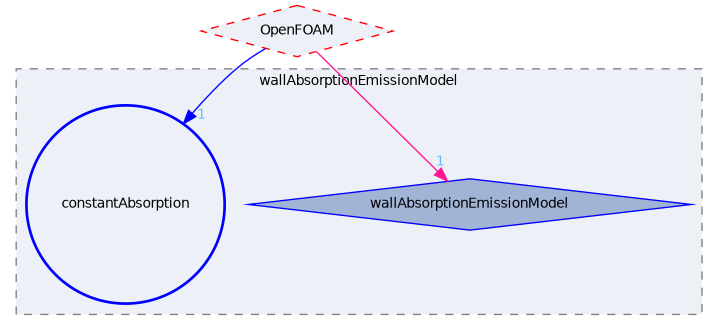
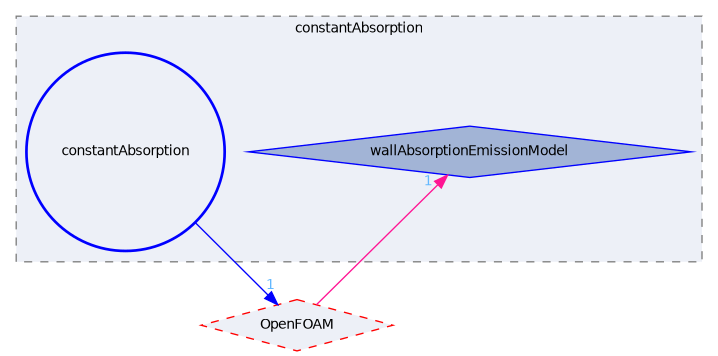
edge "OpenFOAM" -> "constantAbsorption": reversed
cluster "wallAbsorptionEmissionModel": label "wallAbsorptionEmissionModel" -> "constantAbsorption"
